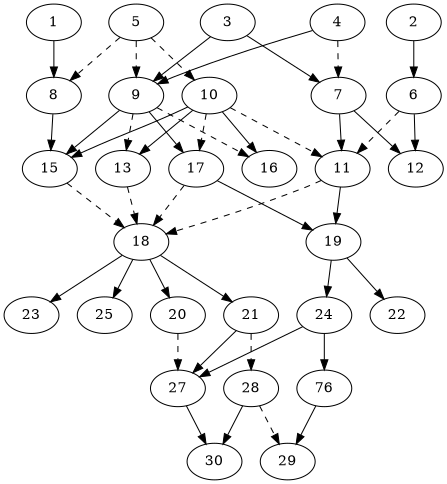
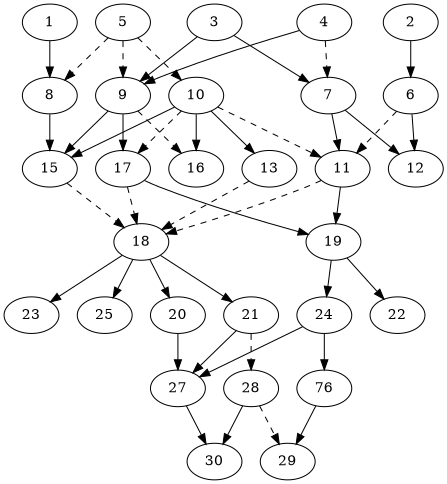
edge "9" -> "13": removed
edge "20" -> "27": style dashed -> solid
